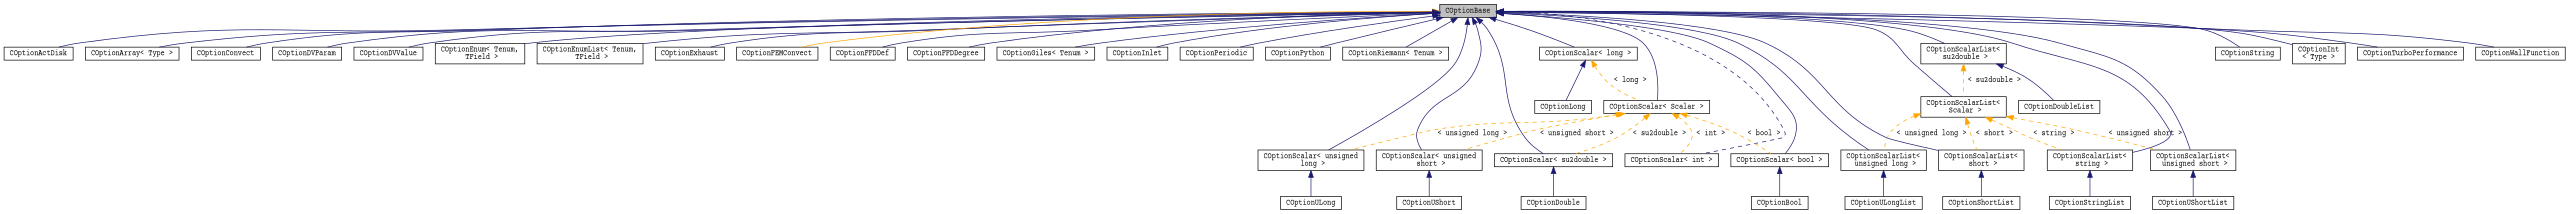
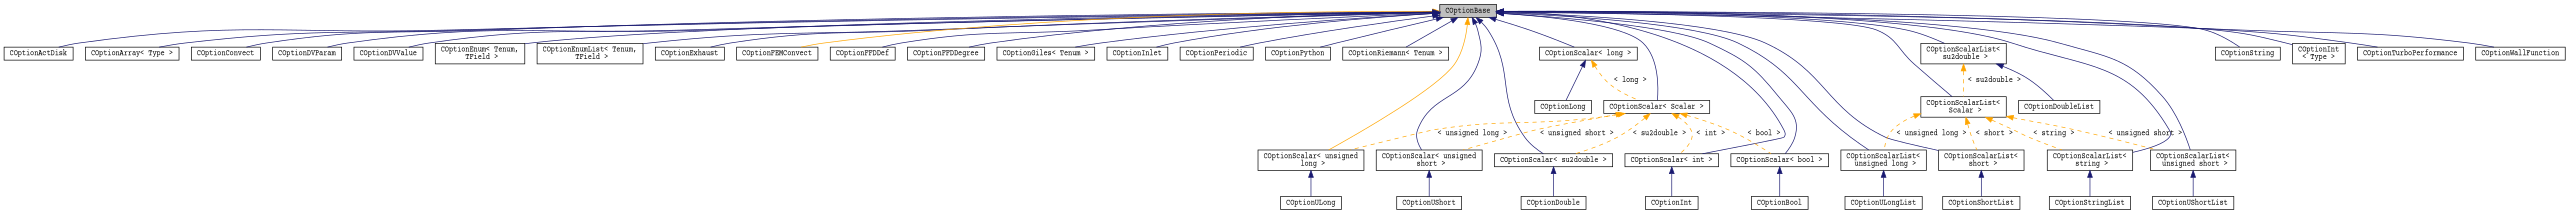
edge "COptionScalar< int >" -> "COptionBase": style dashed -> solid
edge "COptionScalar< unsigned long >" -> "COptionBase": color midnightblue -> orange
node "COptionInt": added
